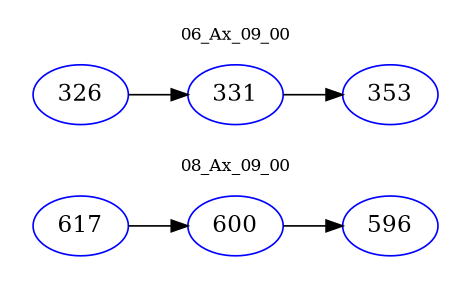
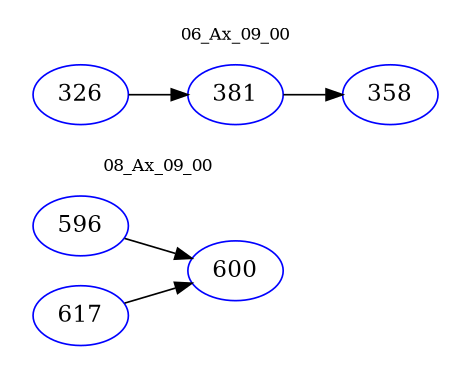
node "331": label "331" -> "381"
node "353": label "353" -> "358"
edge "600" -> "596": reversed
